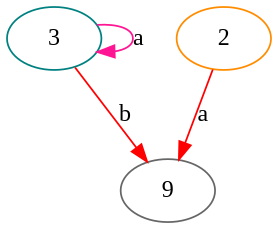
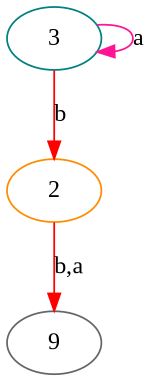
edge "3" -> "9": now "3" -> "2"
edge "2" -> "9": label "a" -> "b,a"
